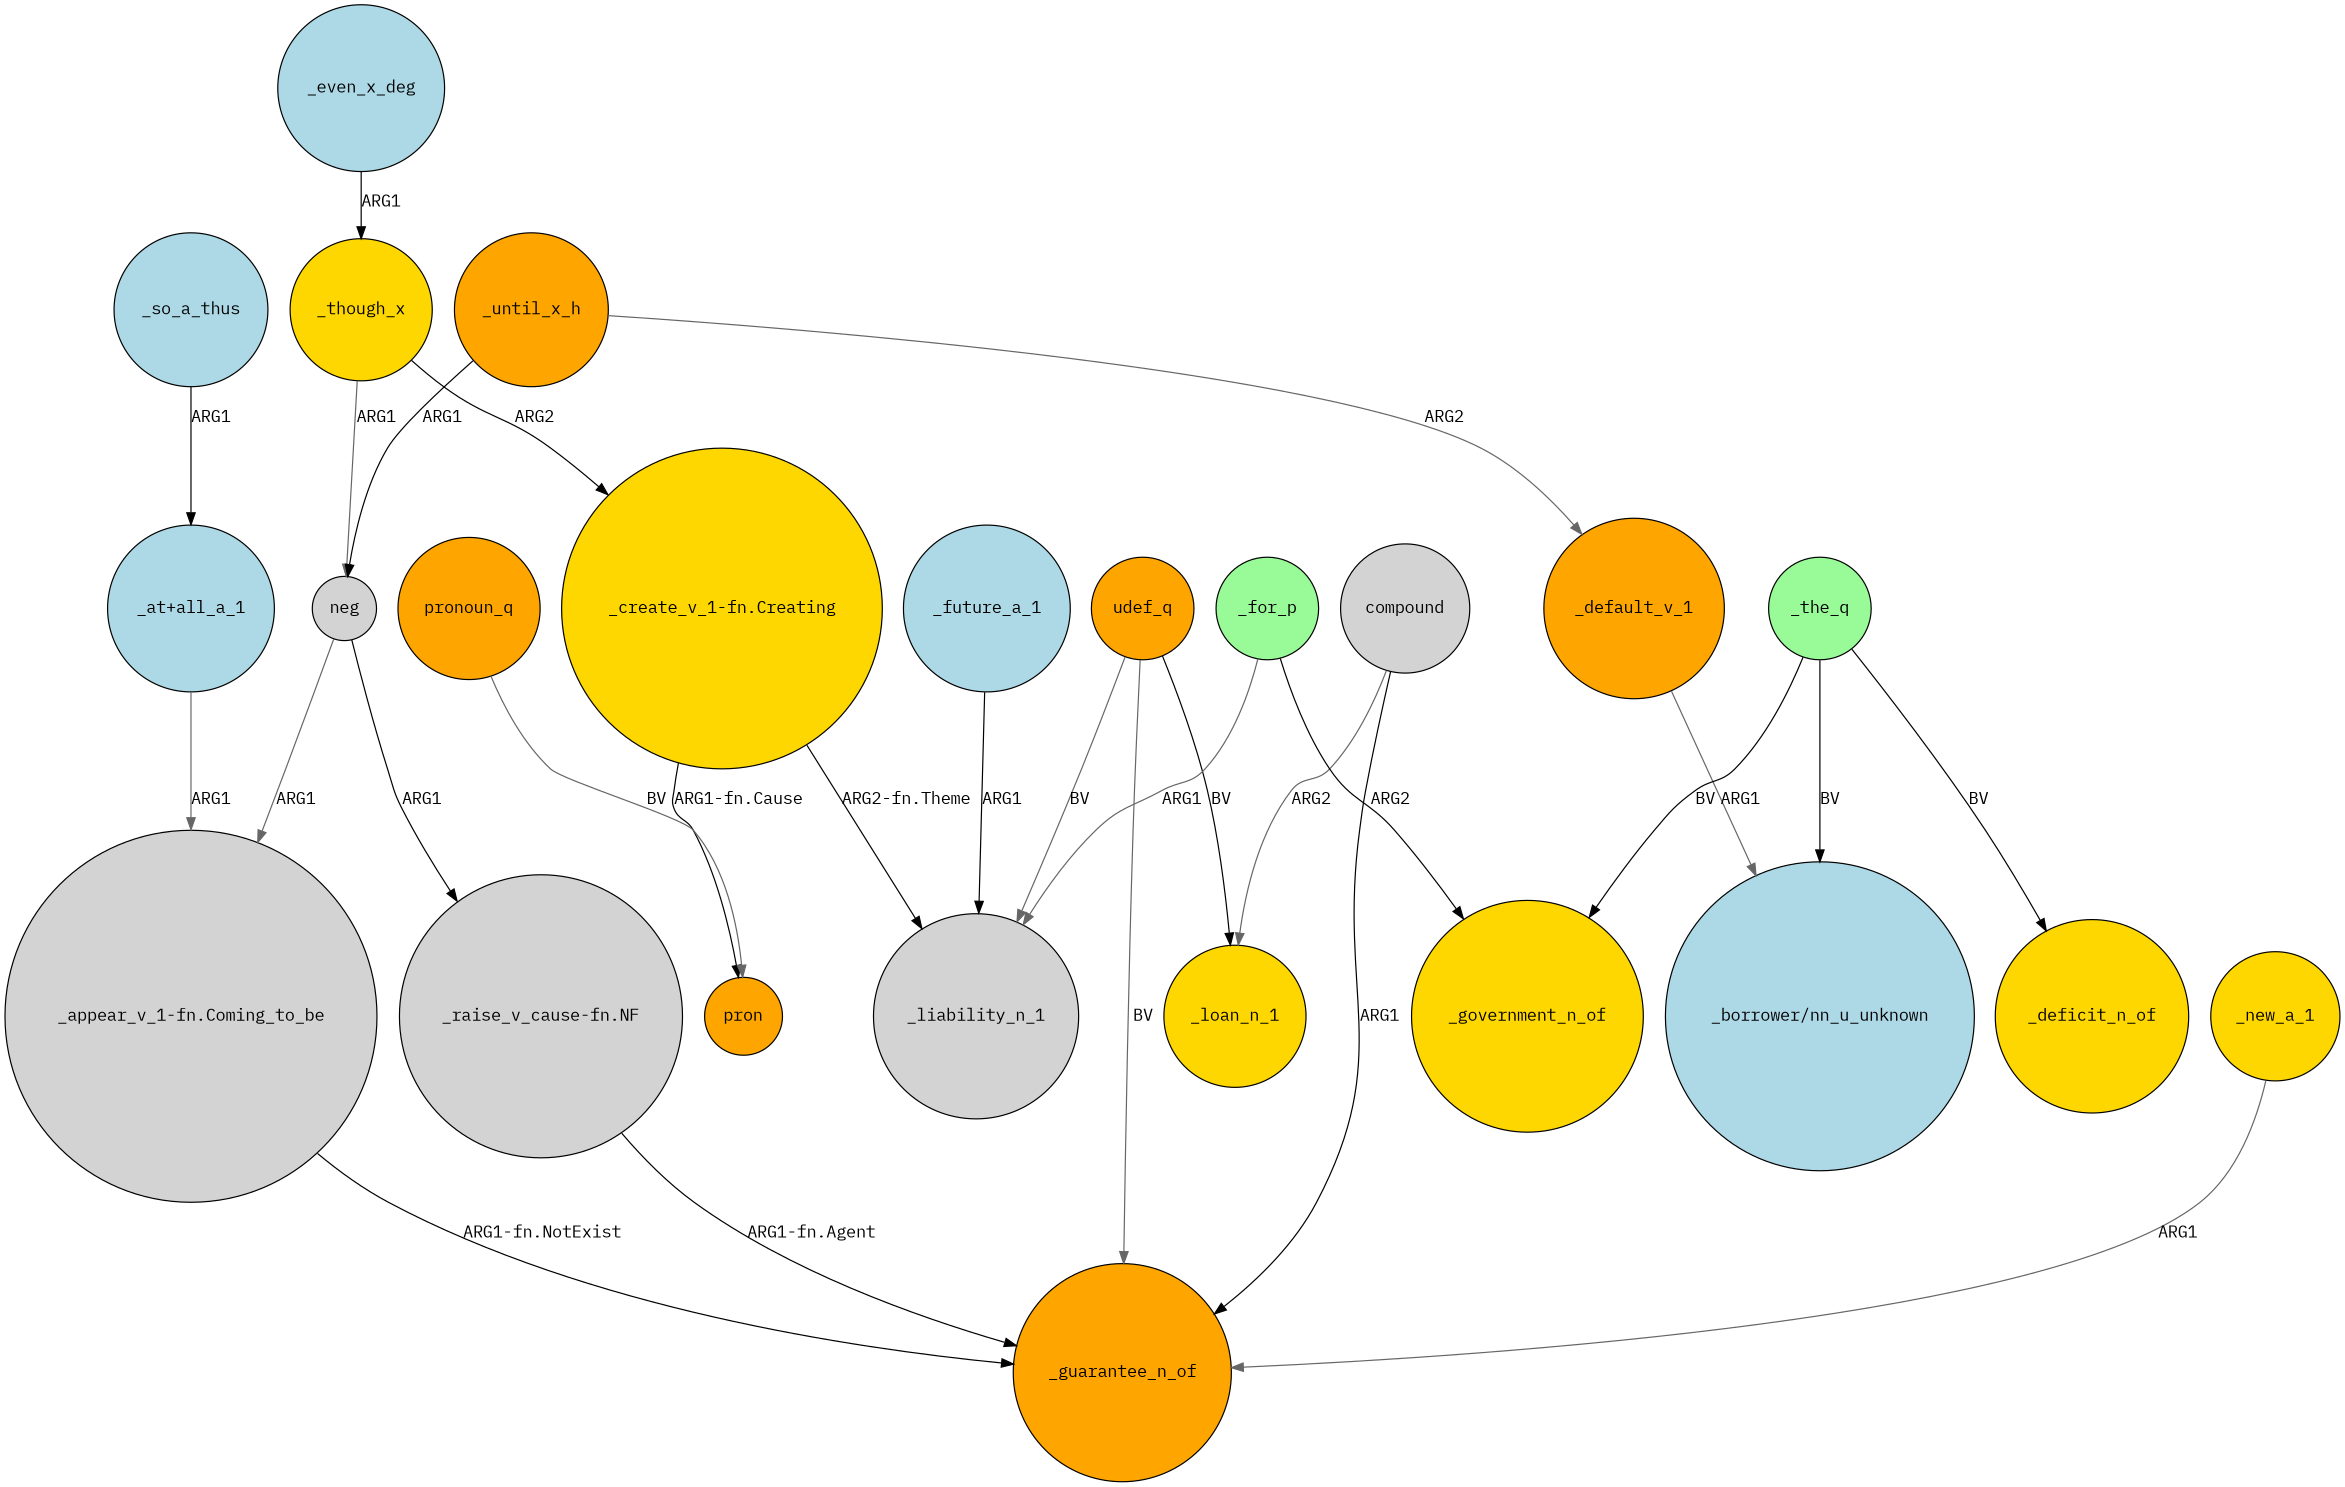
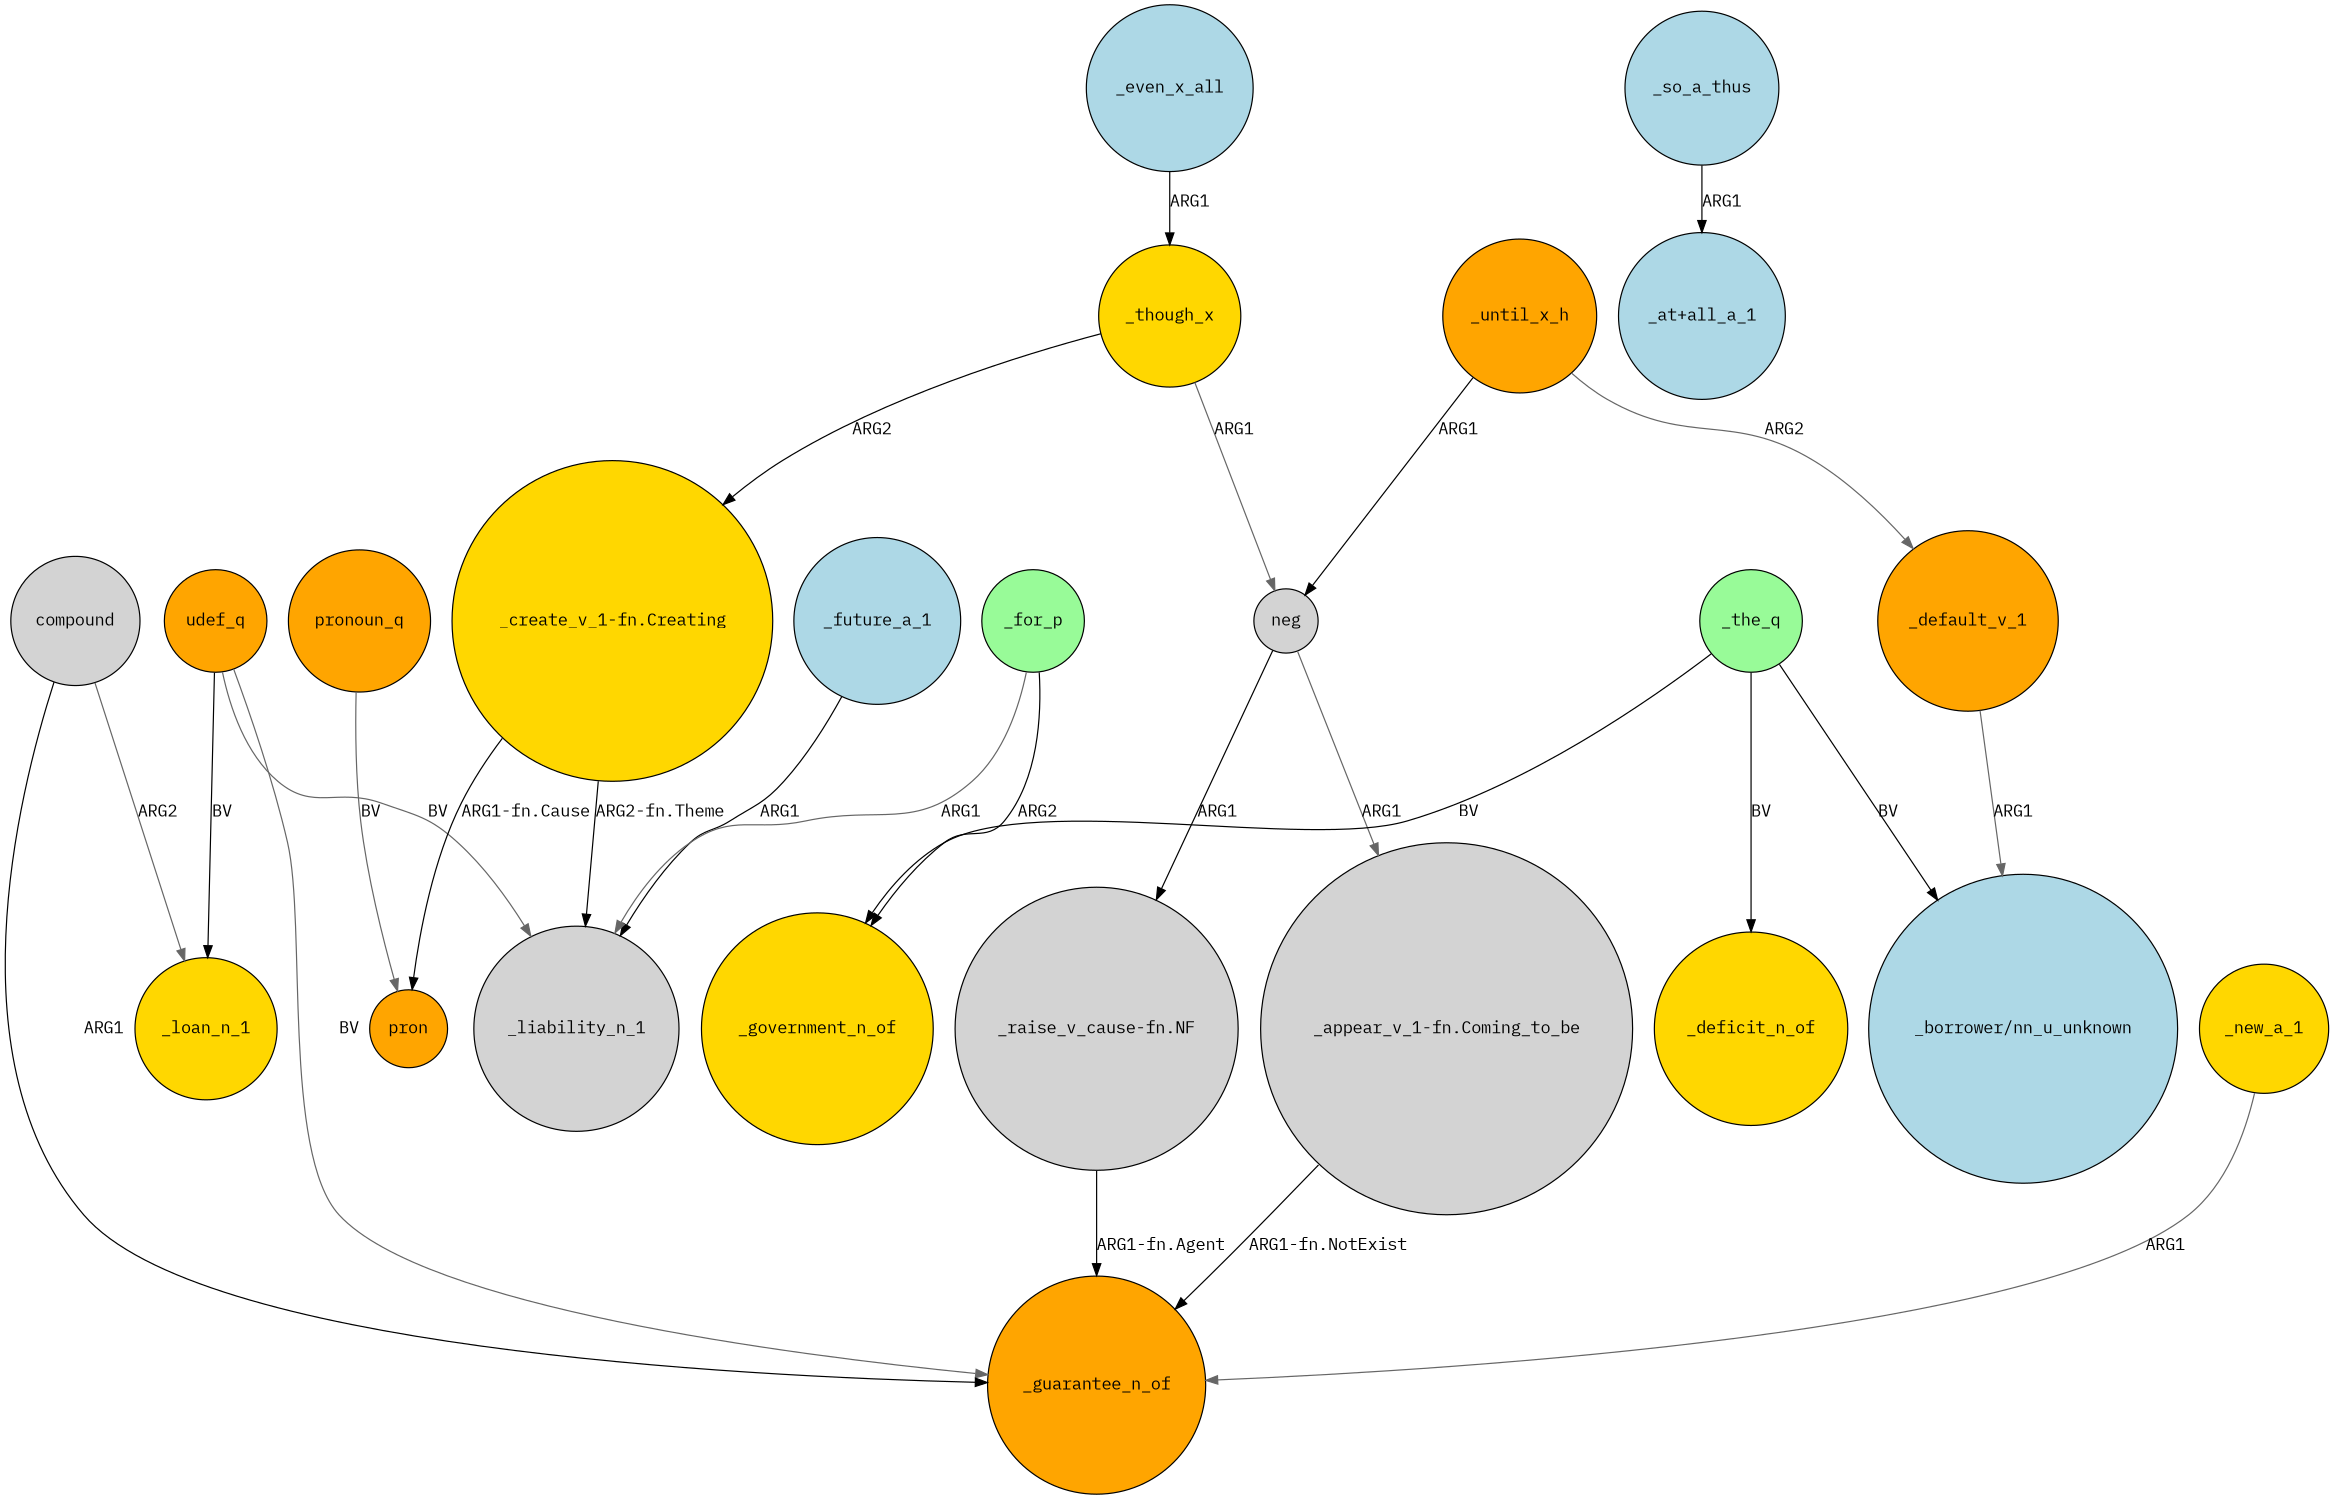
node "_even_x_deg": label "_even_x_deg" -> "_even_x_all"
edge "_at+all_a_1" -> "_appear_v_1-fn.Coming_to_be": removed, label "ARG1"
